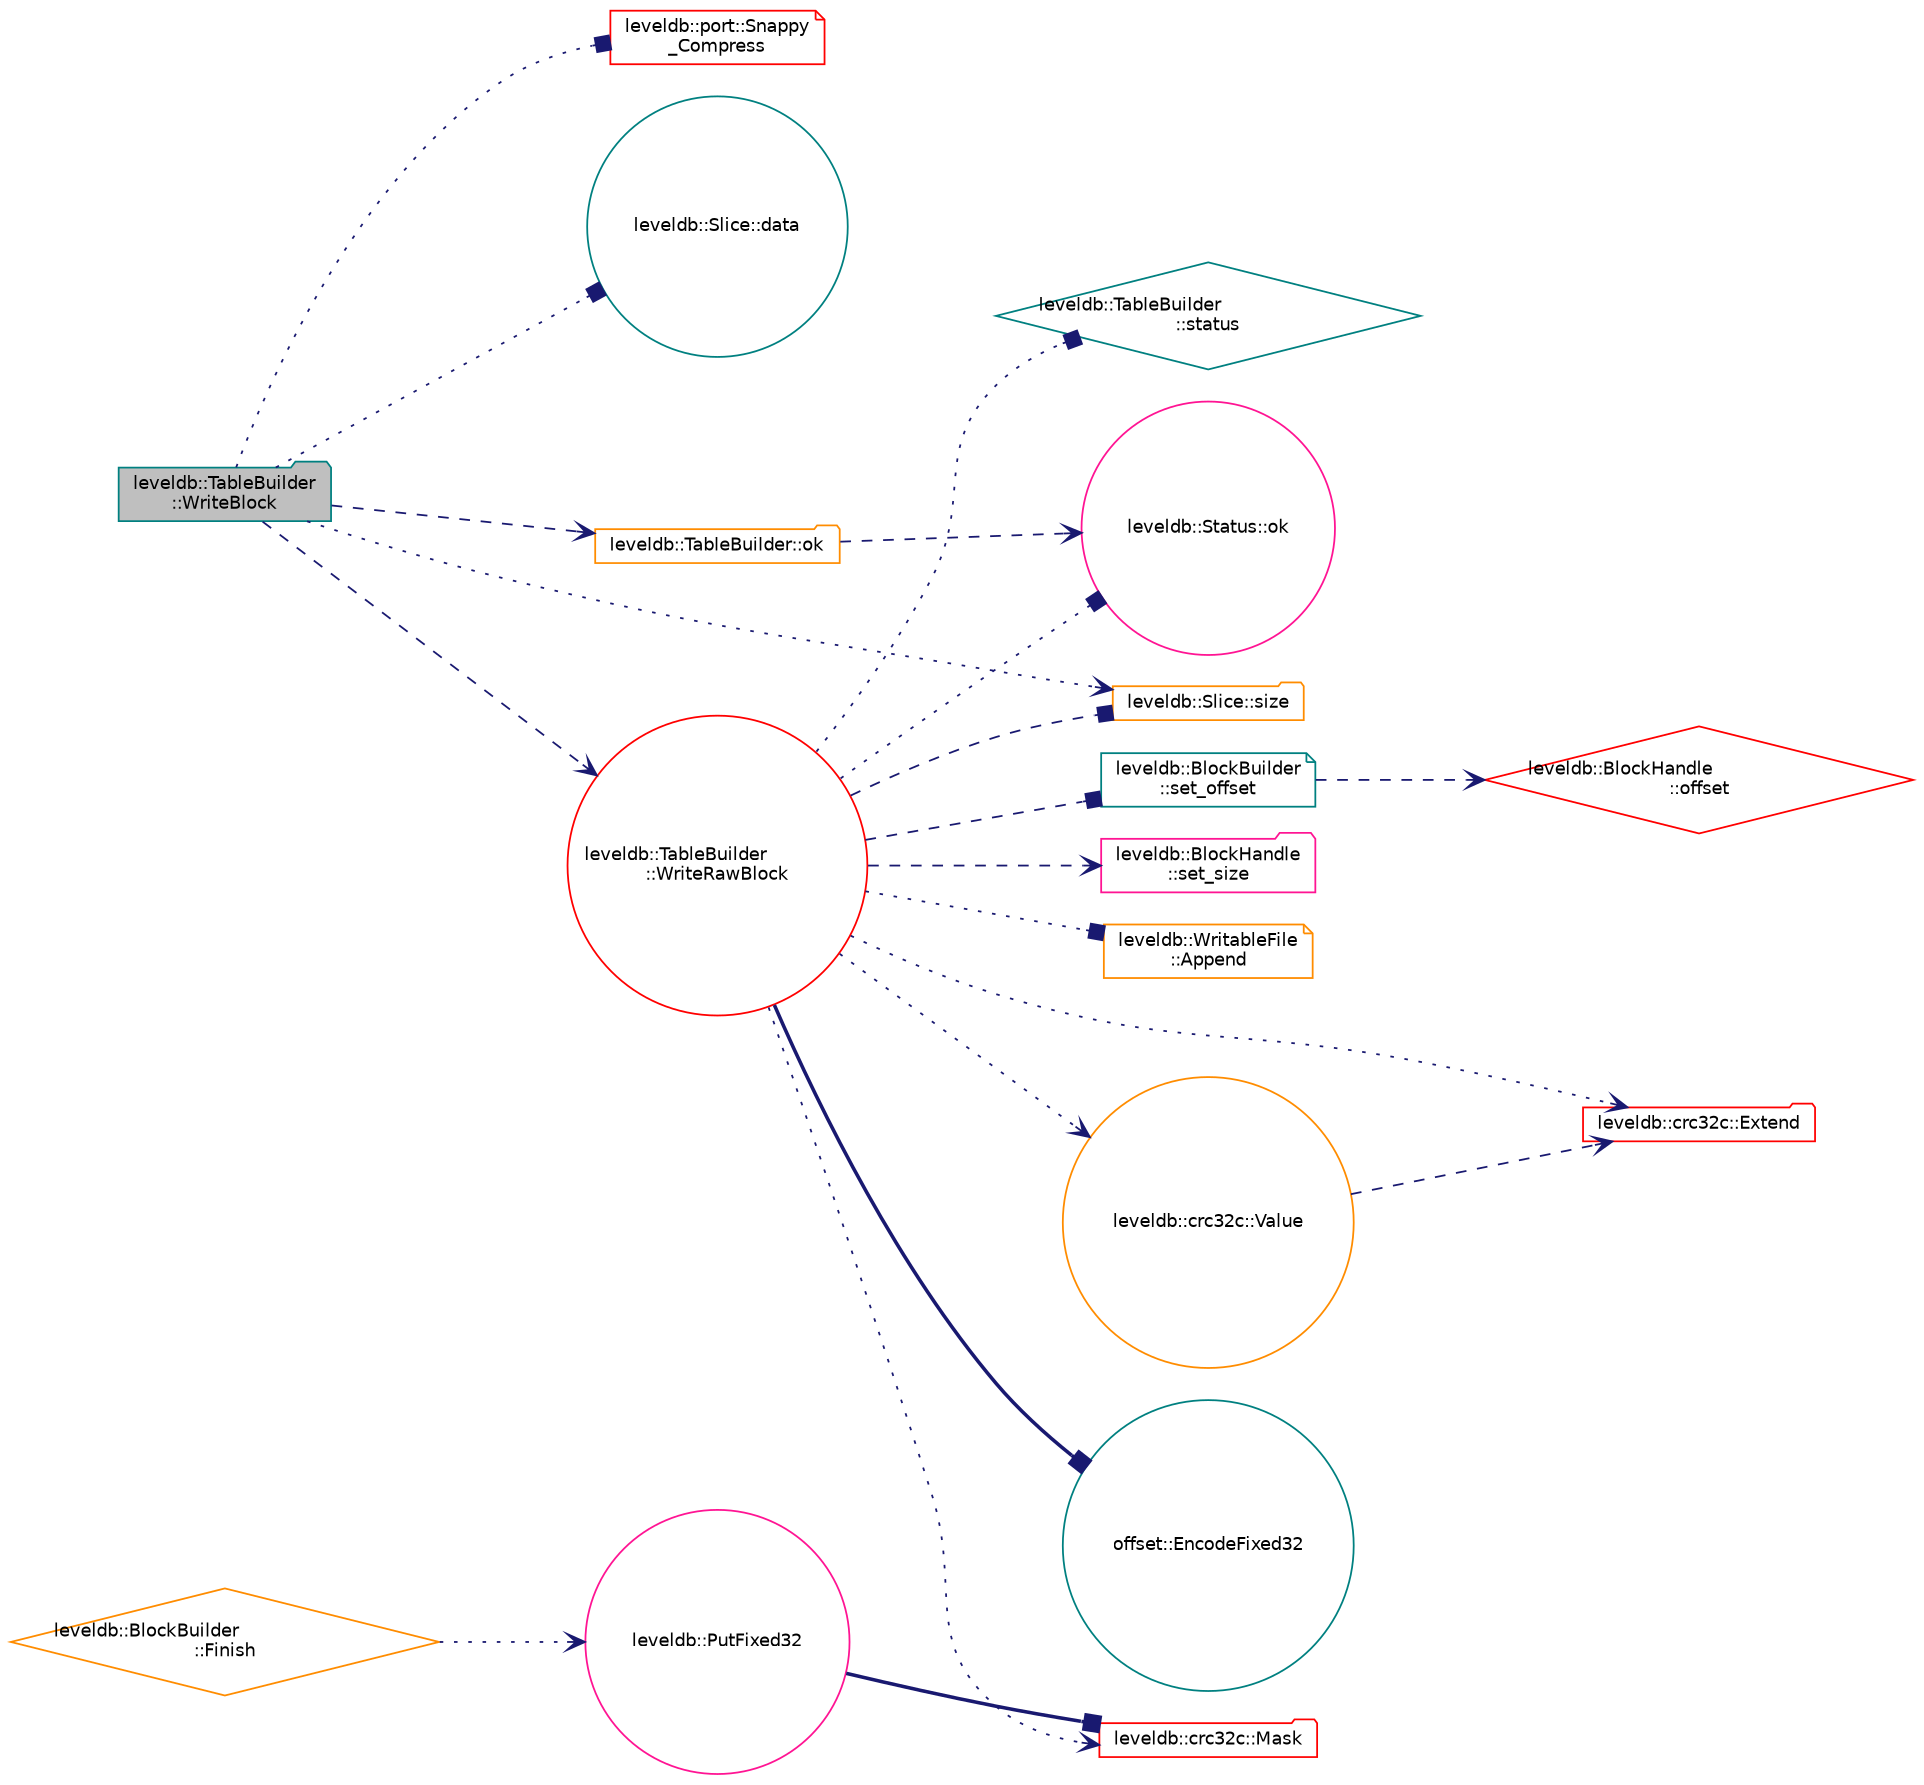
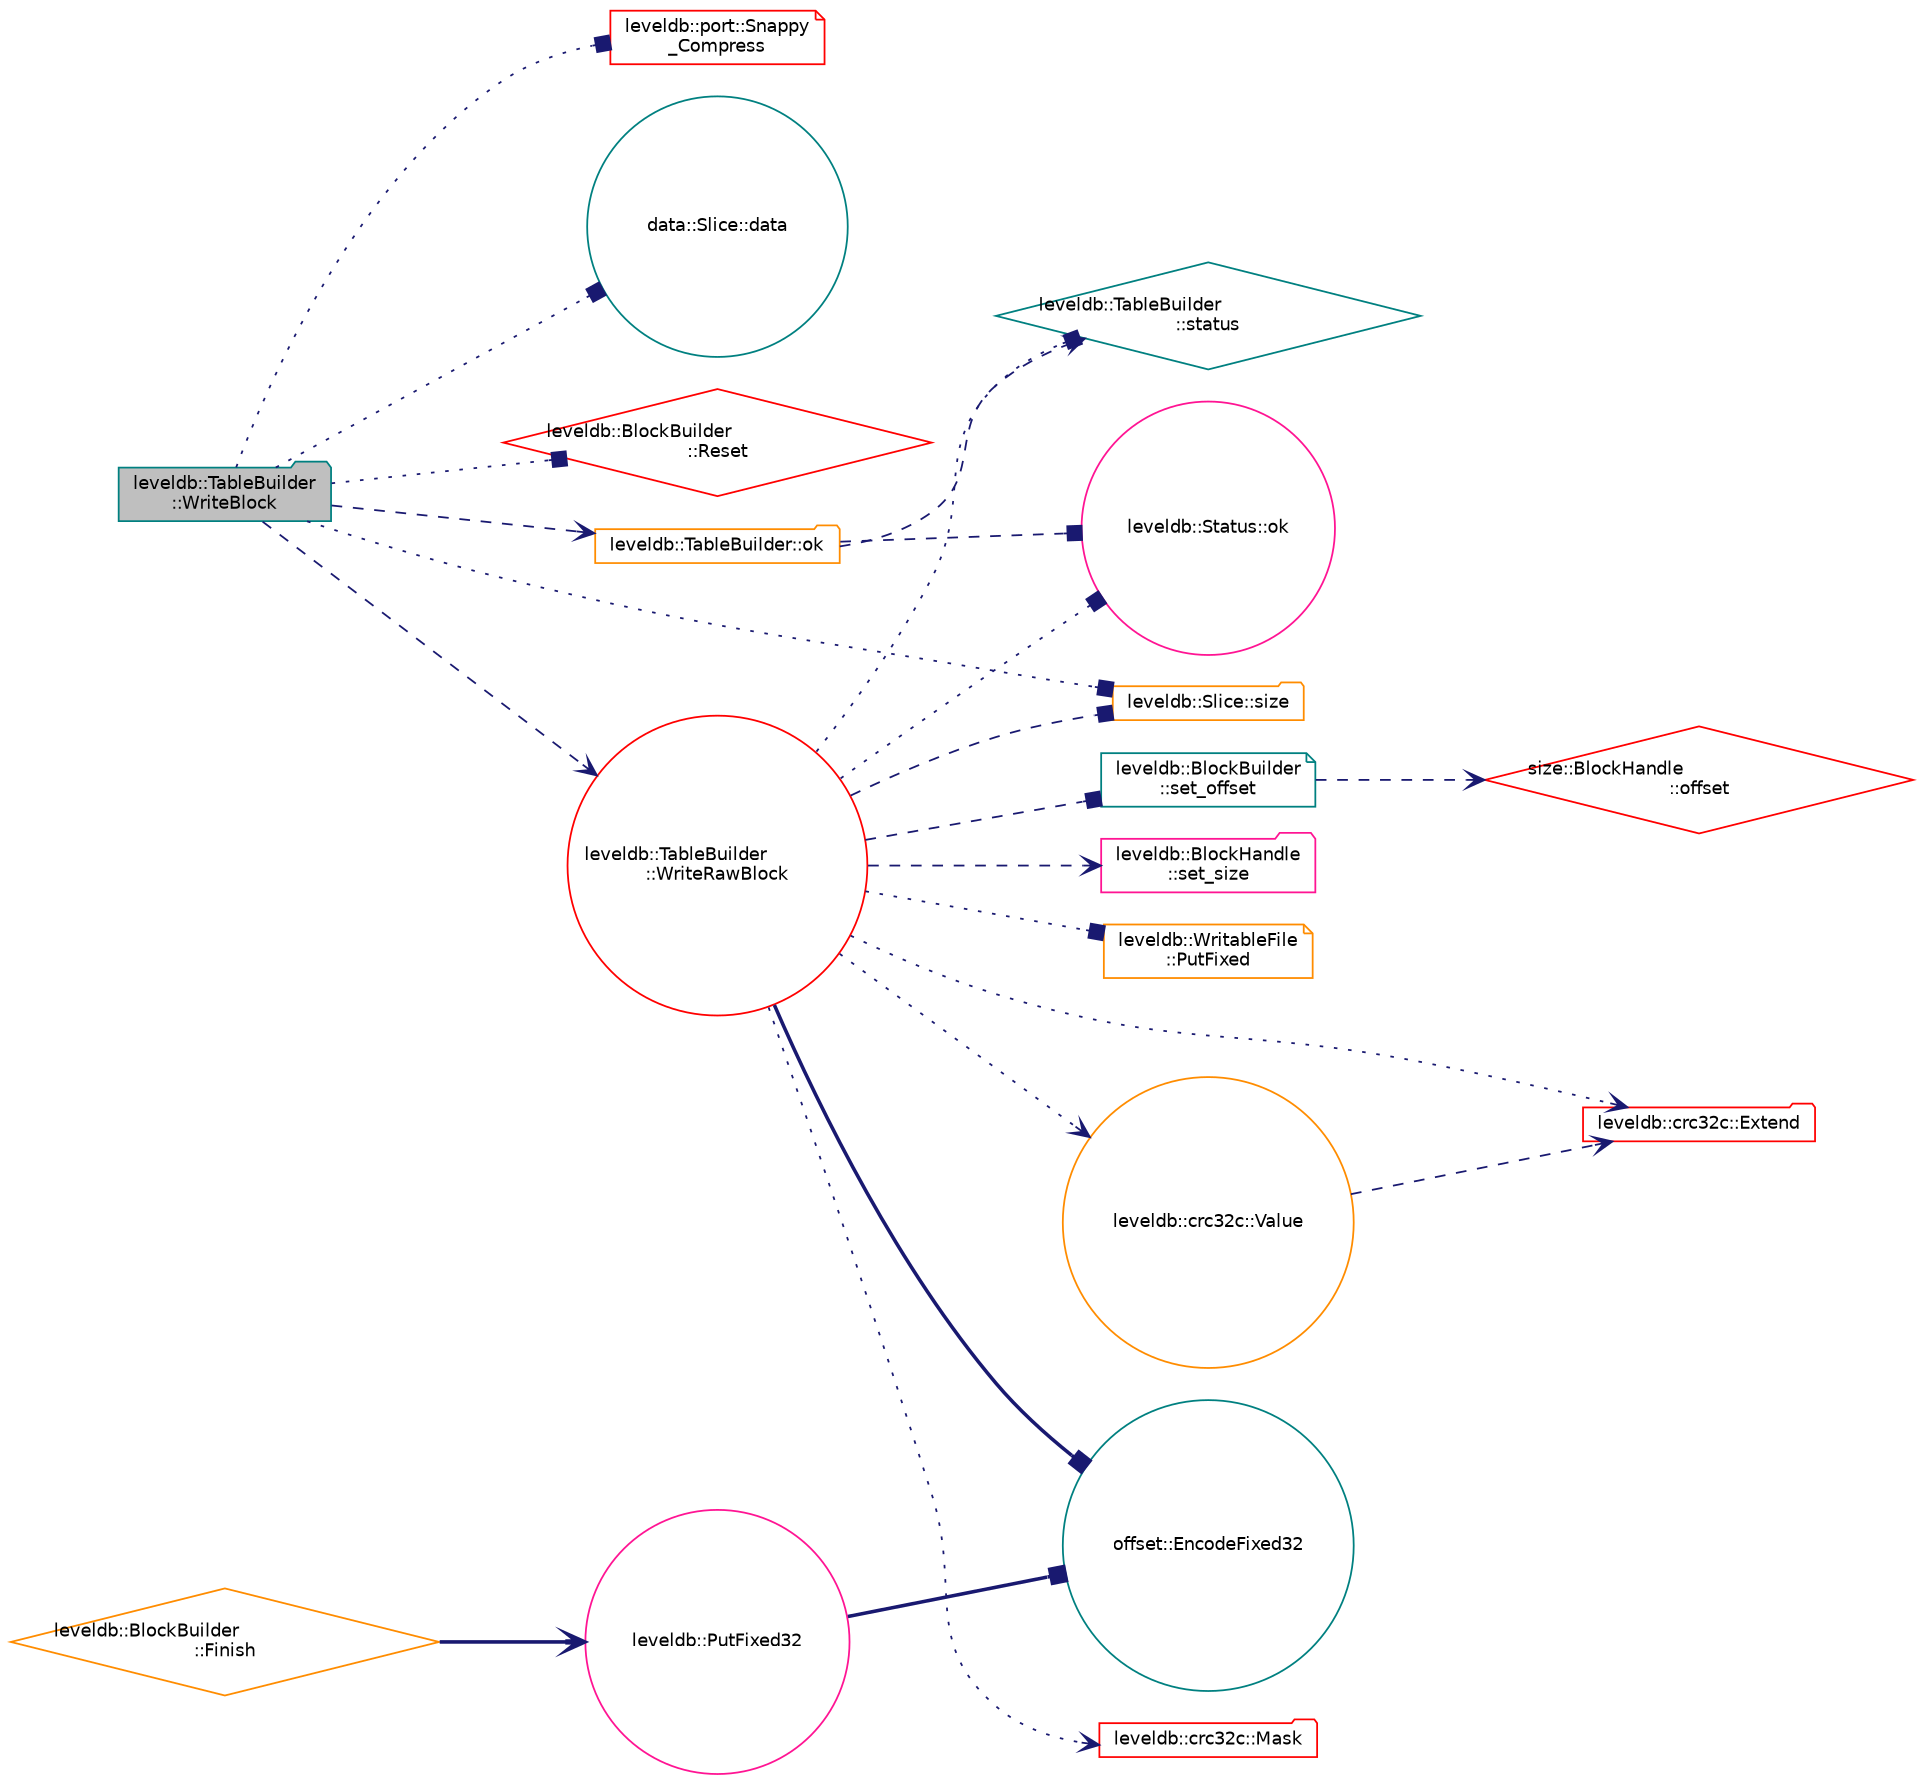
node "leveldb::Slice::data": label "leveldb::Slice::data" -> "data::Slice::data"
node "leveldb::BlockBuilder ::Reset": added
edge "leveldb::TableBuilder::ok" -> "leveldb::TableBuilder ::status": added
edge "leveldb::TableBuilder::ok" -> "leveldb::Status::ok": arrowhead vee -> box
edge "leveldb::TableBuilder ::WriteBlock" -> "leveldb::Slice::size": arrowhead vee -> box
node "leveldb::BlockHandle ::offset": label "leveldb::BlockHandle ::offset" -> "size::BlockHandle ::offset"
node "leveldb::WritableFile ::Append": label "leveldb::WritableFile ::Append" -> "leveldb::WritableFile ::PutFixed"
edge "leveldb::BlockBuilder ::Finish" -> "leveldb::PutFixed32": style dotted -> bold
edge "leveldb::PutFixed32" -> "leveldb::crc32c::Mask": now "leveldb::PutFixed32" -> "offset::EncodeFixed32"
